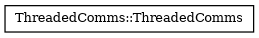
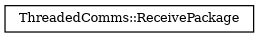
node "ThreadedComms::ThreadedComms": label "ThreadedComms::ThreadedComms" -> "ThreadedComms::ReceivePackage"
